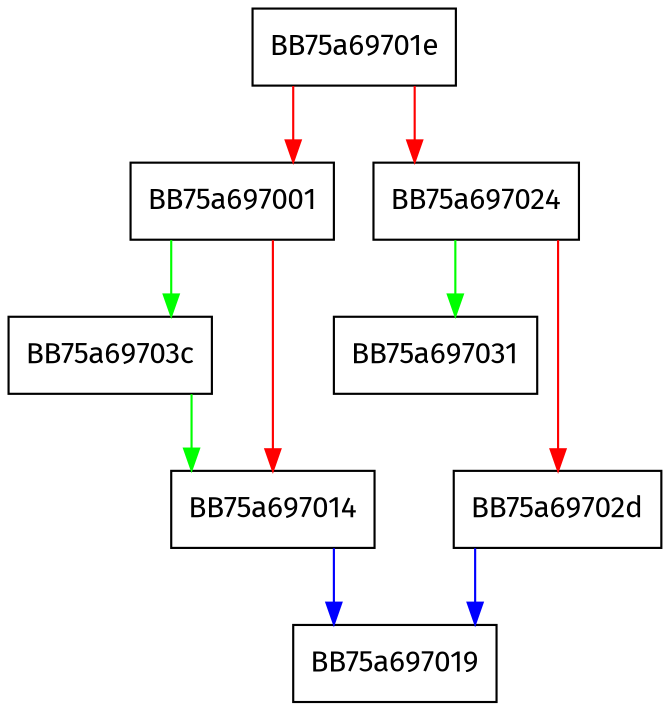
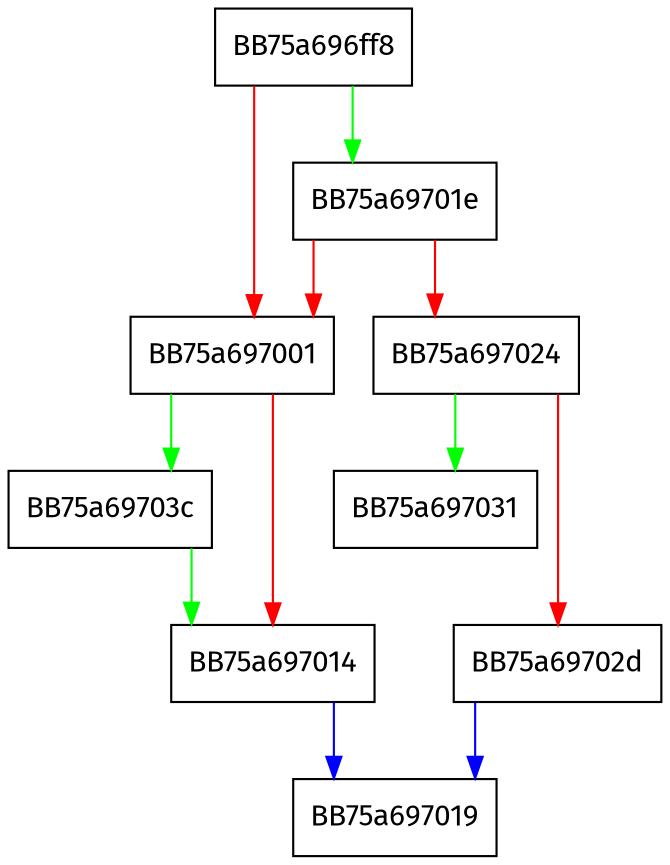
node "BB75a696ff8": added
